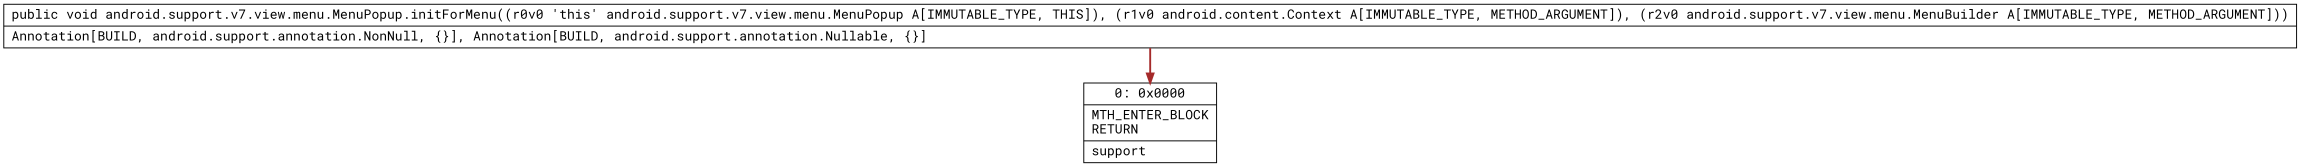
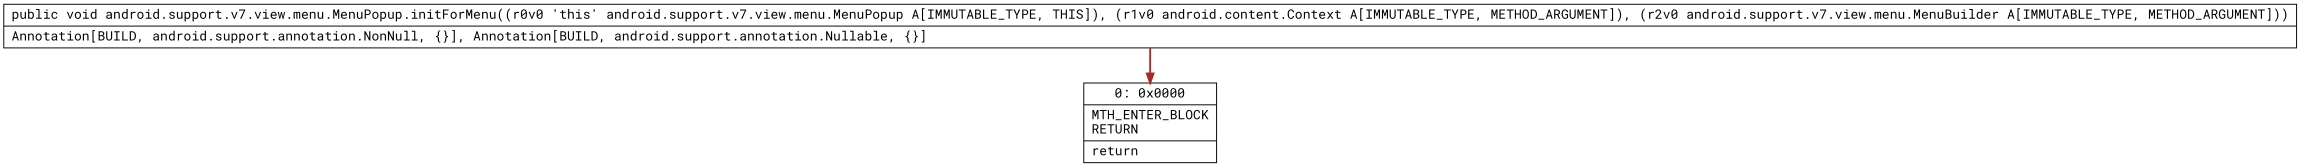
node "0: 0x0000": text "support" -> "return"
